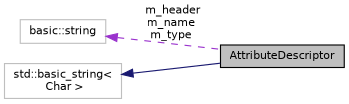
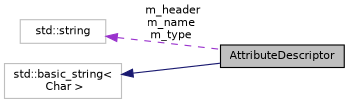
node "basic::string": label "basic::string" -> "std::string"
